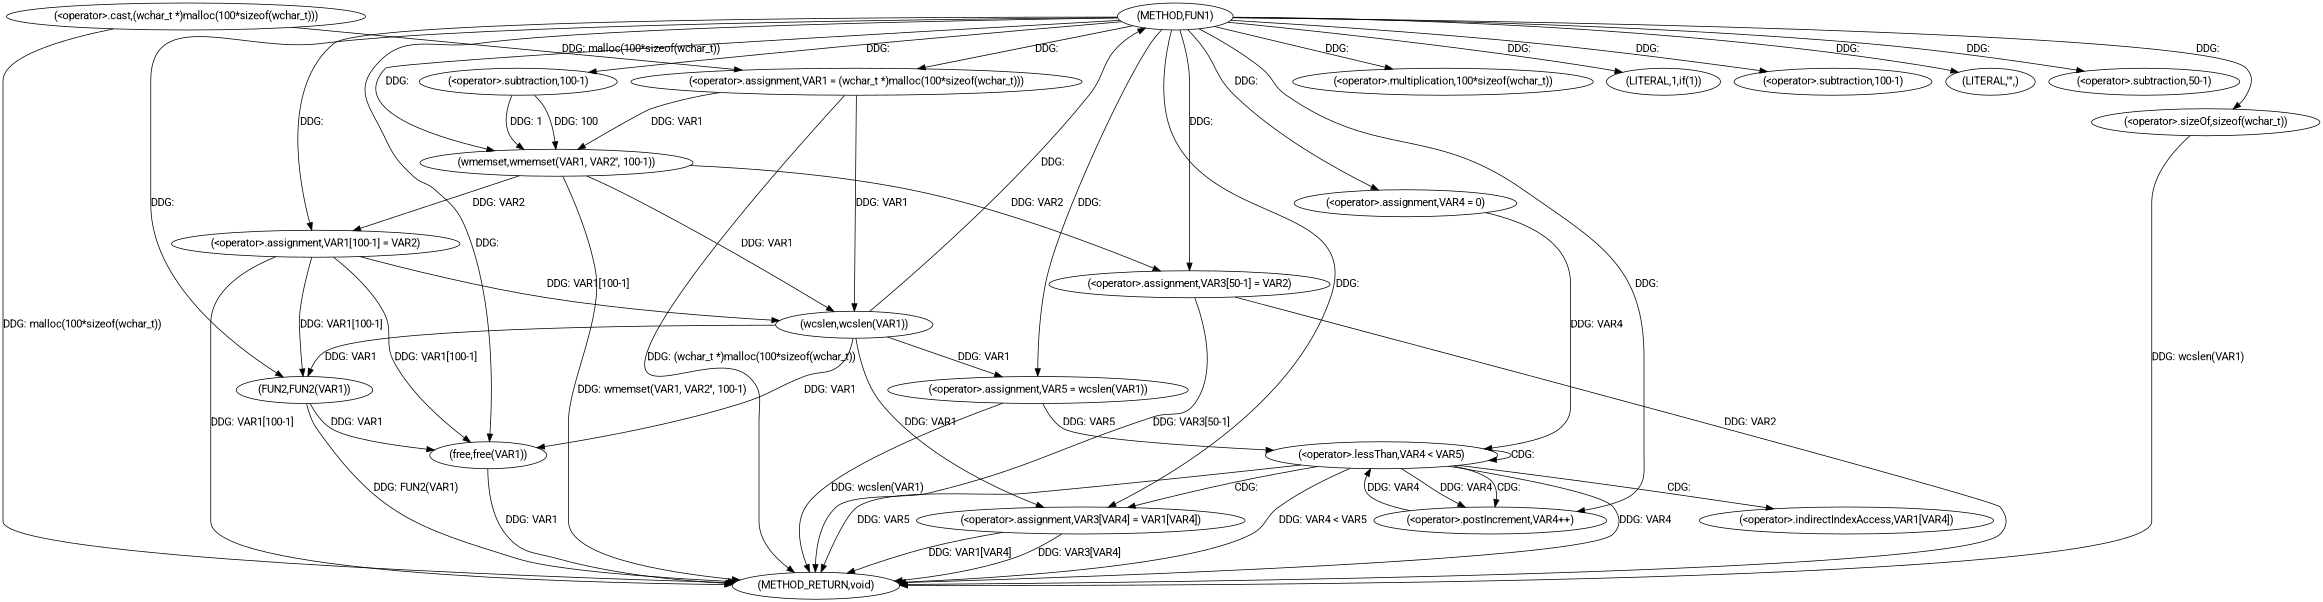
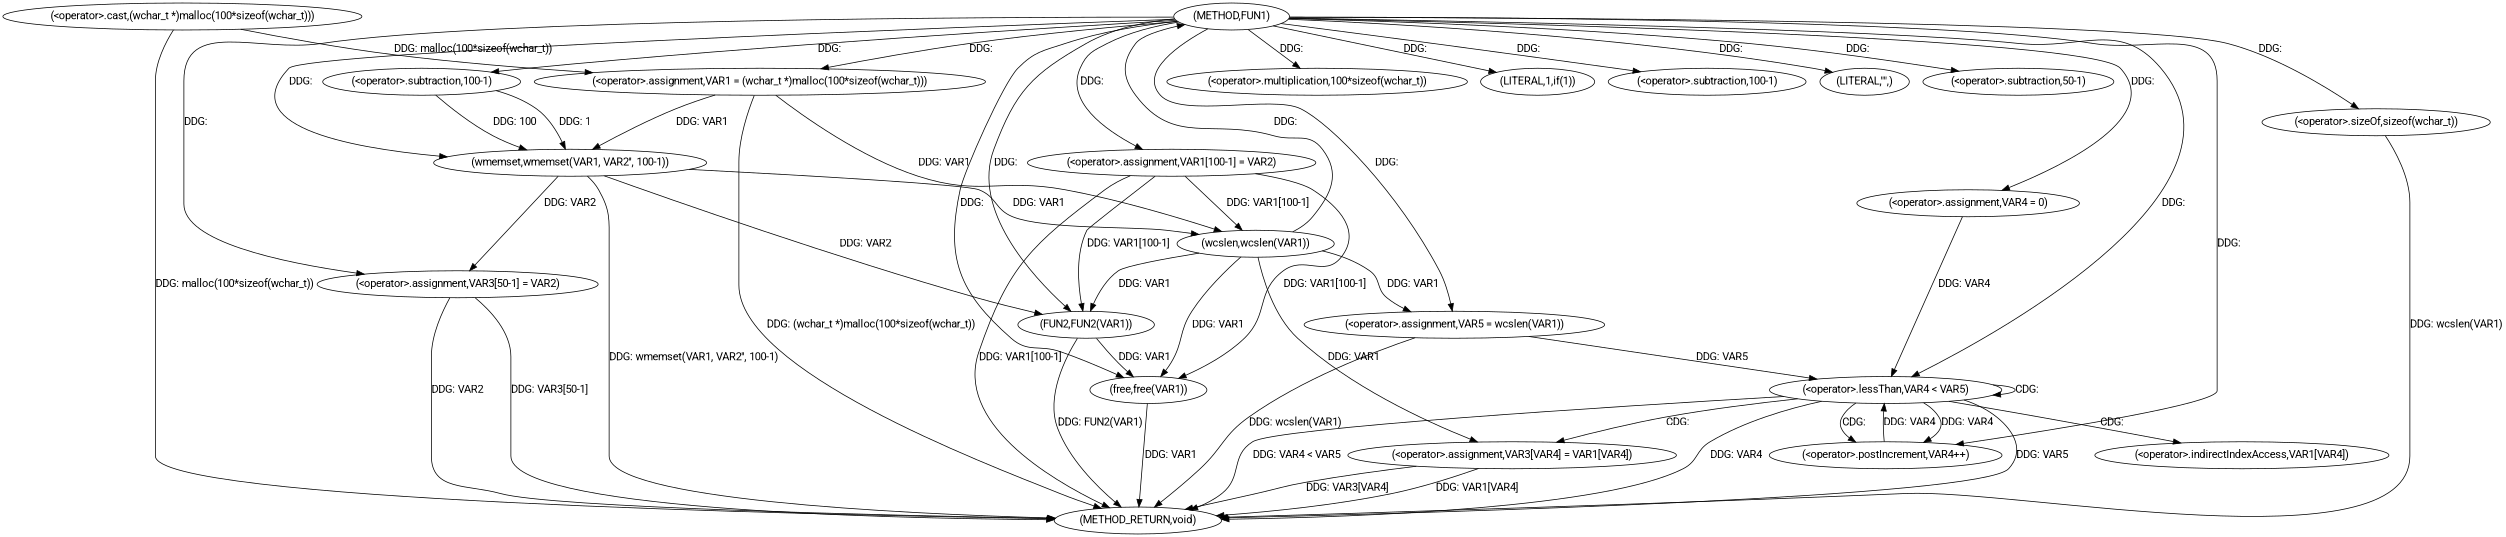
edge "(wmemset,wmemset(VAR1, VAR2'', 100-1))" -> "(<operator>.assignment,VAR1[100-1] = VAR2)": now "(wmemset,wmemset(VAR1, VAR2'', 100-1))" -> "(FUN2,FUN2(VAR1))"
edge "(METHOD,FUN1)" -> "(<operator>.assignment,VAR3[VAR4] = VAR1[VAR4])": now "(METHOD,FUN1)" -> "(<operator>.lessThan,VAR4 < VAR5)"
